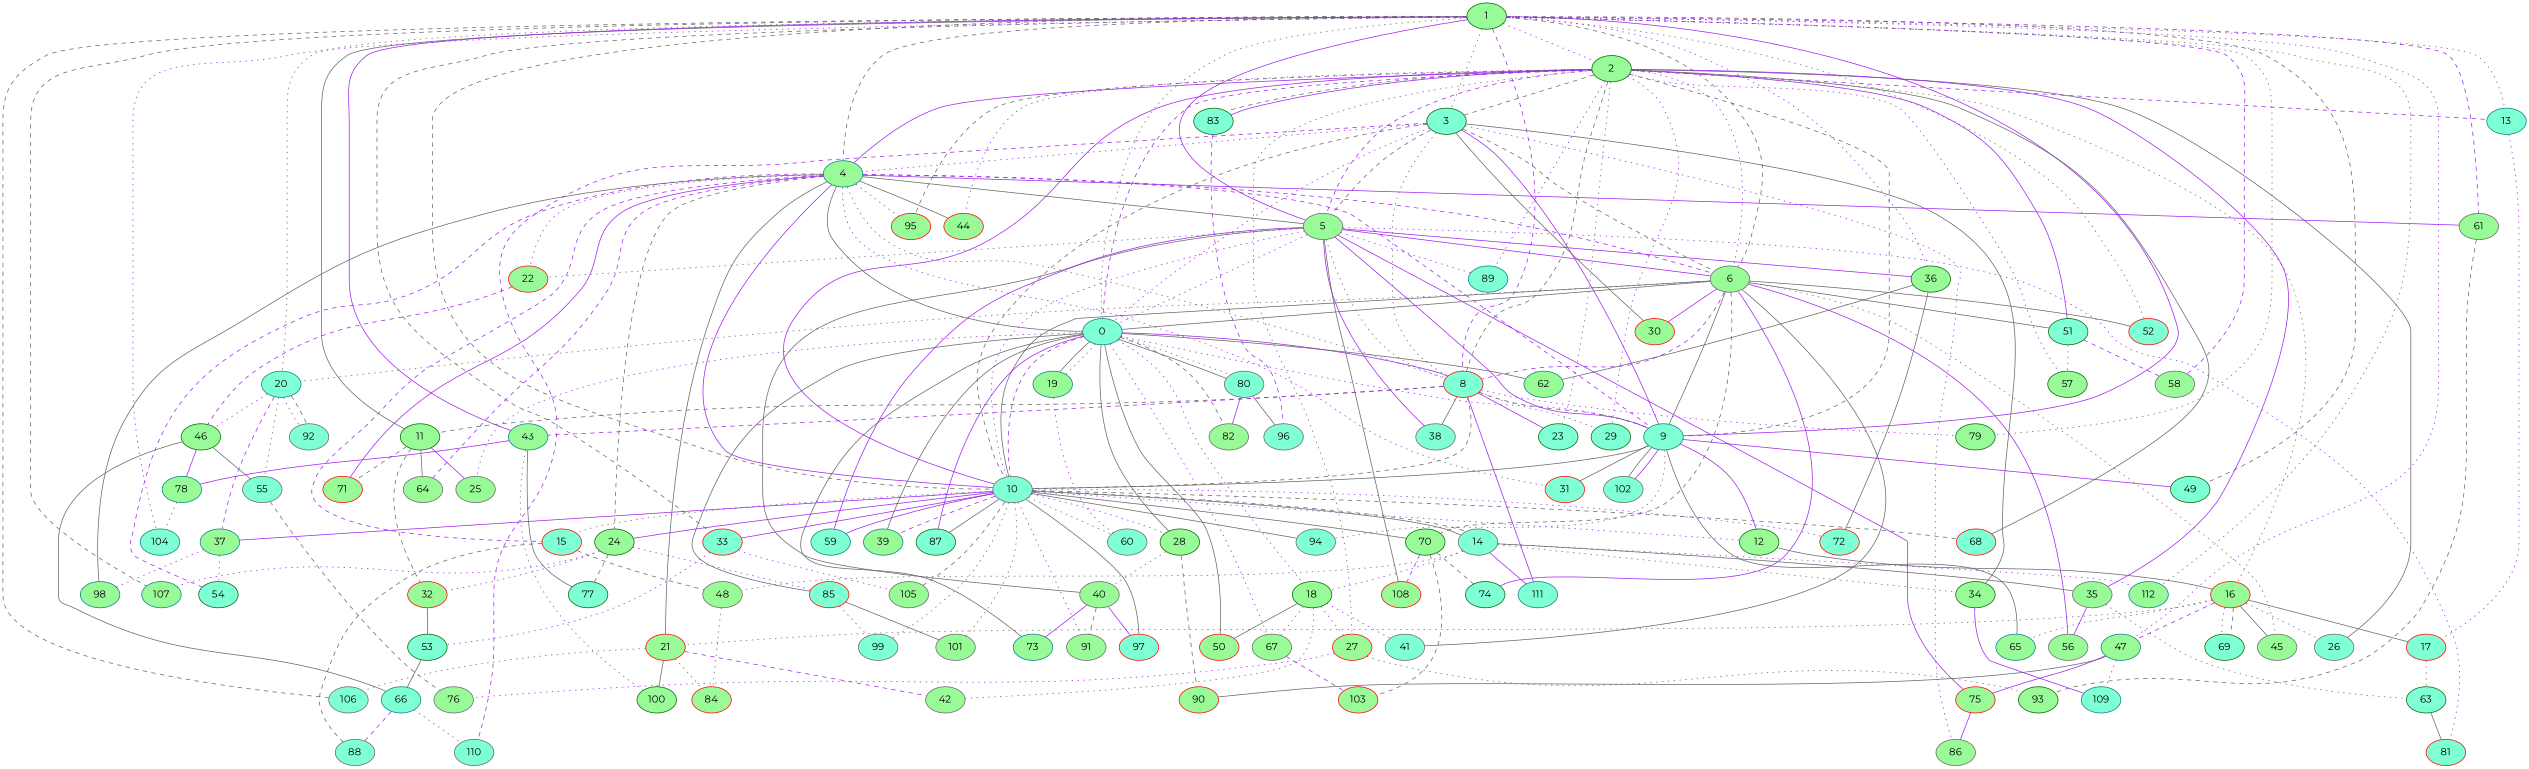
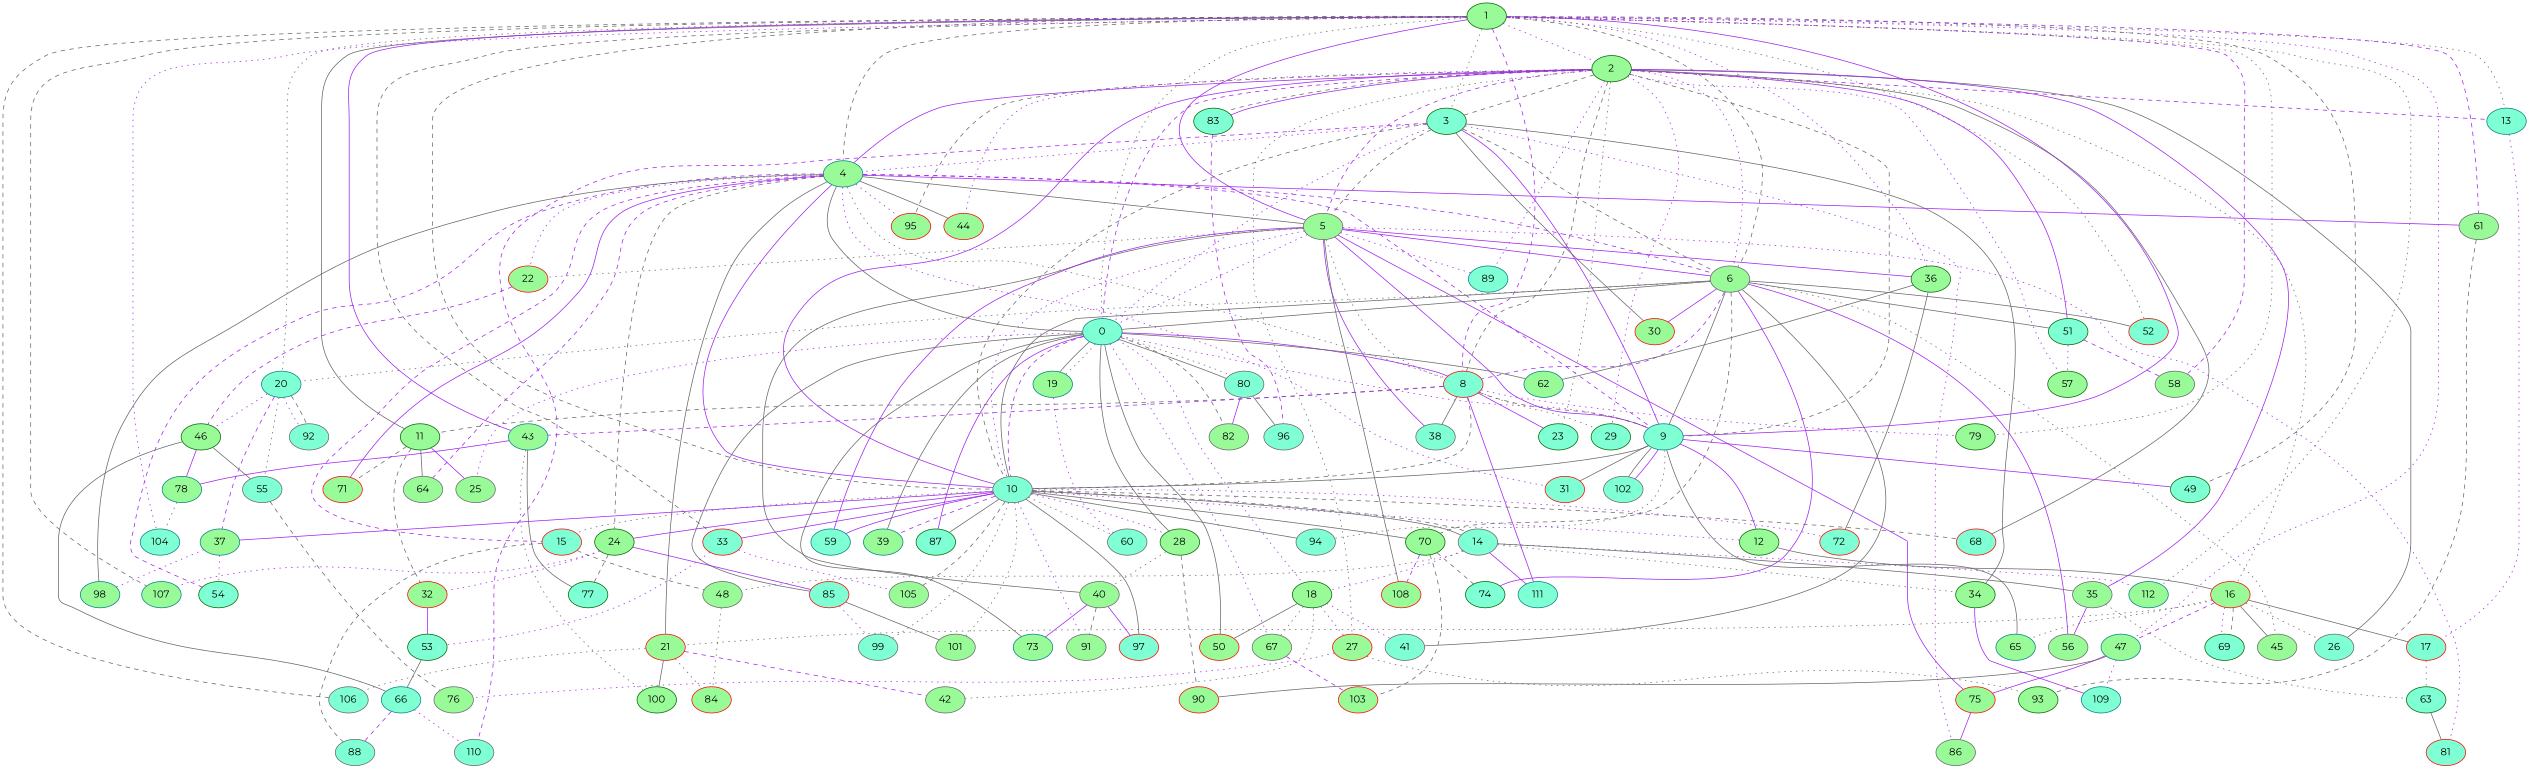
edge "3" -- "8": removed
edge "24" -- "85": style dotted -> solid
